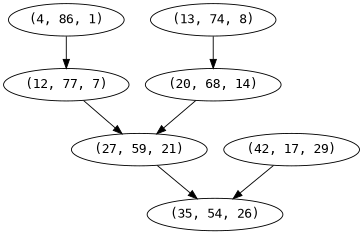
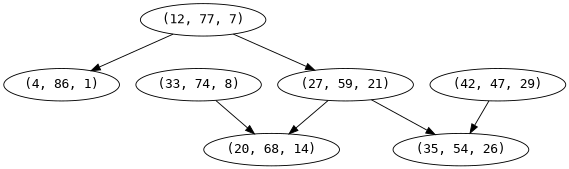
node "(13, 74, 8)": label "(13, 74, 8)" -> "(33, 74, 8)"
edge "(4, 86, 1)" -> "(12, 77, 7)": reversed
edge "(20, 68, 14)" -> "(27, 59, 21)": reversed
node "(42, 17, 29)": label "(42, 17, 29)" -> "(42, 47, 29)"
